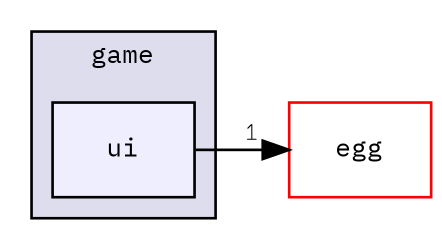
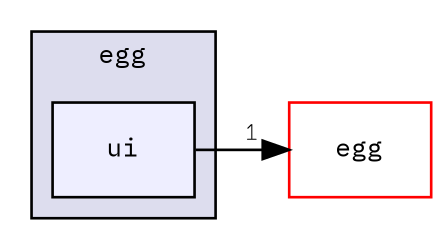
cluster "game": label "game" -> "egg"
